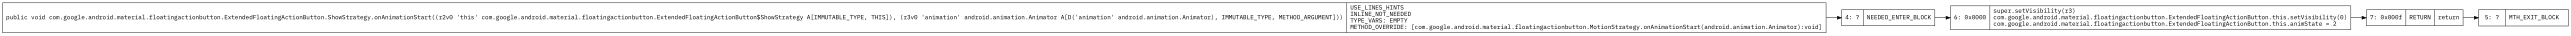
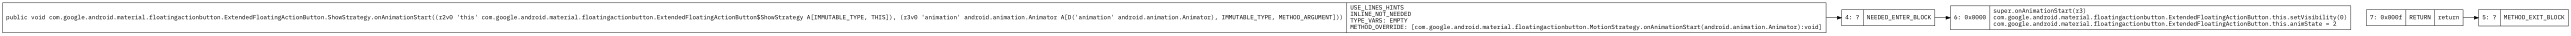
node "6: 0x0000": text "super.setVisibility(r3)" -> "super.onAnimationStart(r3)"
edge "6: 0x0000" -> "7: 0x000f": removed
node "5: ?": text "MTH_EXIT_BLOCK" -> "METHOD_EXIT_BLOCK"
